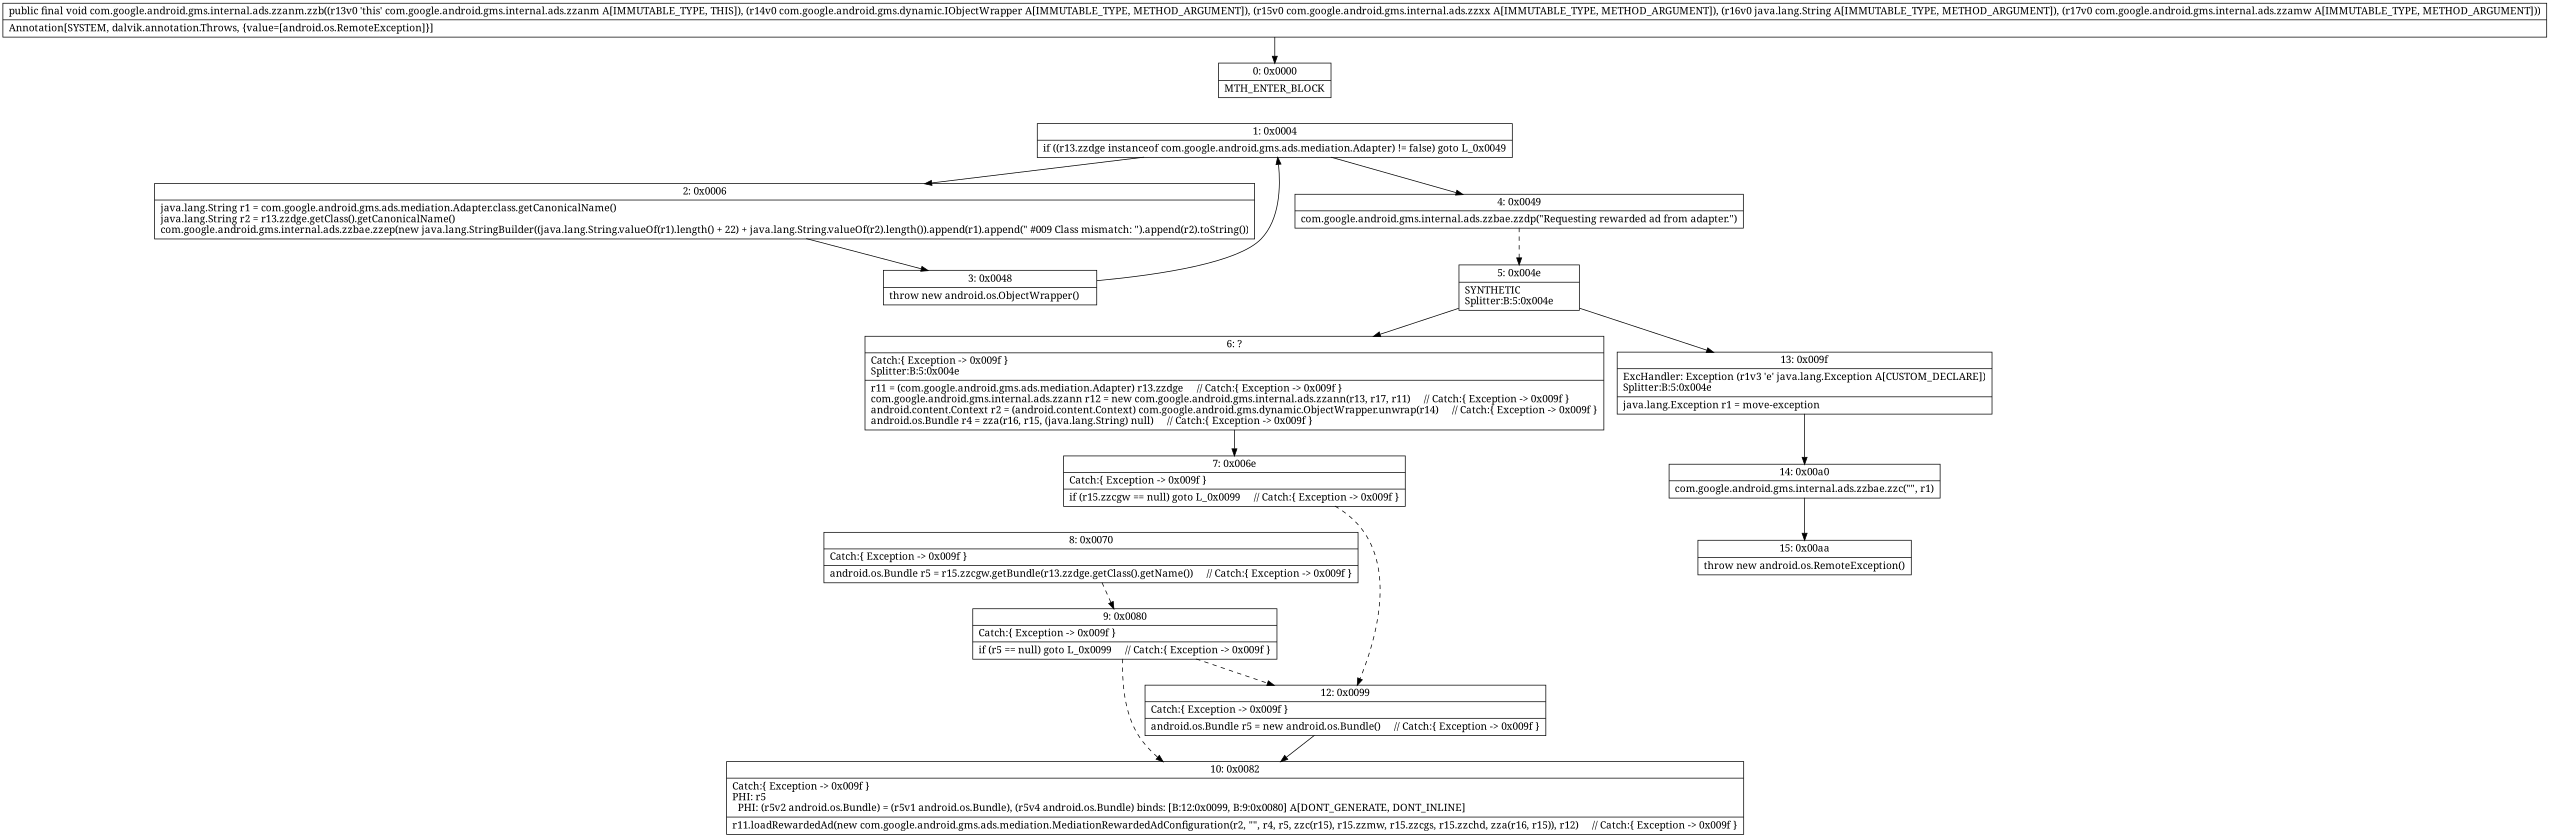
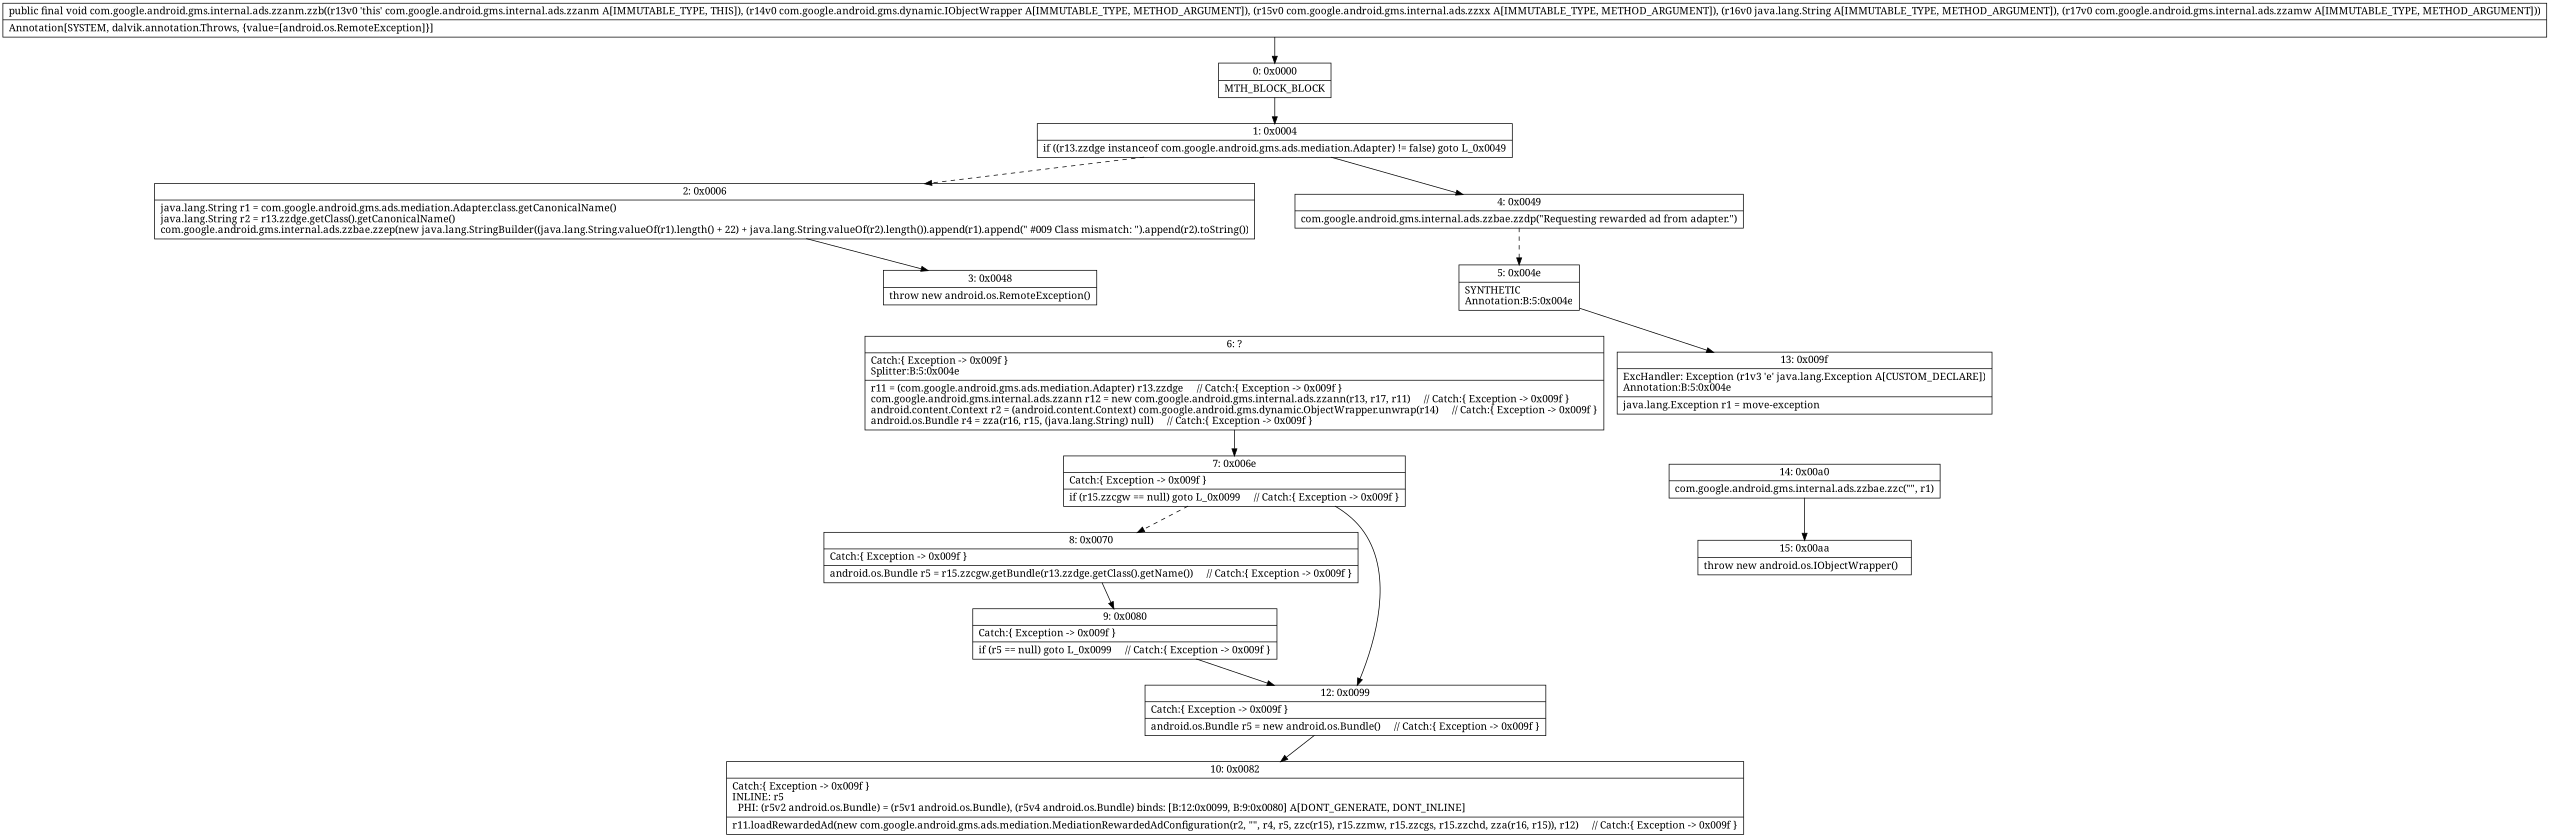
node "0: 0x0000": text "MTH_ENTER_BLOCK" -> "MTH_BLOCK_BLOCK"
edge "1: 0x0004" -> "2: 0x0006": style solid -> dashed
edge "3: 0x0048" -> "1: 0x0004": now "0: 0x0000" -> "1: 0x0004"
node "3: 0x0048": text "throw new android.os.ObjectWrapper()" -> "throw new android.os.RemoteException()"
node "5: 0x004e": text "Splitter:B:5:0x004e" -> "Annotation:B:5:0x004e"
edge "5: 0x004e" -> "6: ?": removed
node "13: 0x009f": text "Splitter:B:5:0x004e" -> "Annotation:B:5:0x004e"
edge "13: 0x009f" -> "14: 0x00a0": removed
edge "7: 0x006e" -> "8: 0x0070": added
node "15: 0x00aa": text "throw new android.os.RemoteException()" -> "throw new android.os.IObjectWrapper()"
edge "7: 0x006e" -> "12: 0x0099": style dashed -> solid
edge "8: 0x0070" -> "9: 0x0080": style dashed -> solid
edge "9: 0x0080" -> "12: 0x0099": style dashed -> solid
edge "9: 0x0080" -> "10: 0x0082": removed
node "10: 0x0082": text "PHI: r5" -> "INLINE: r5"
